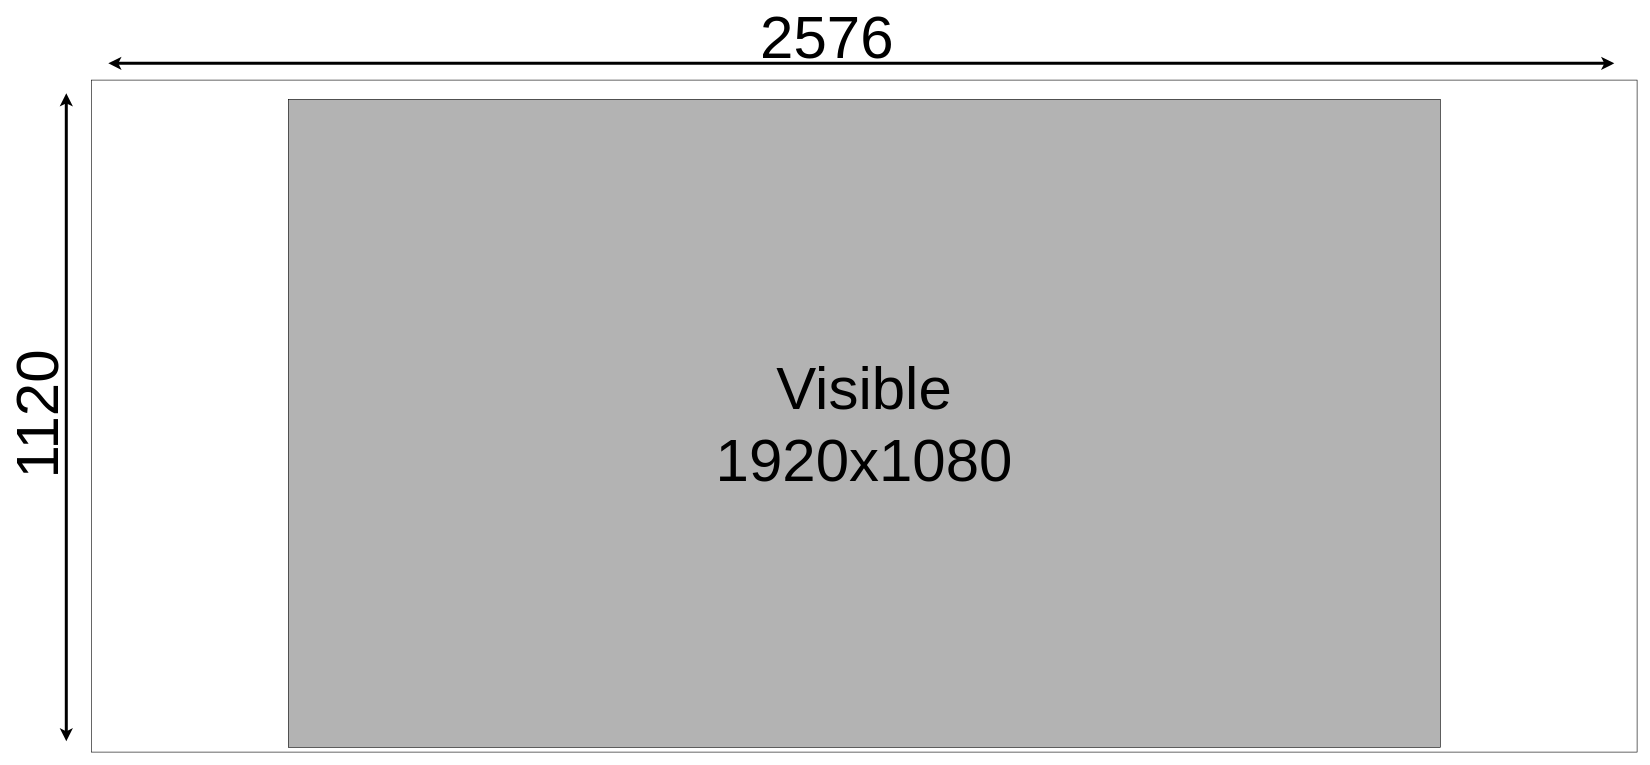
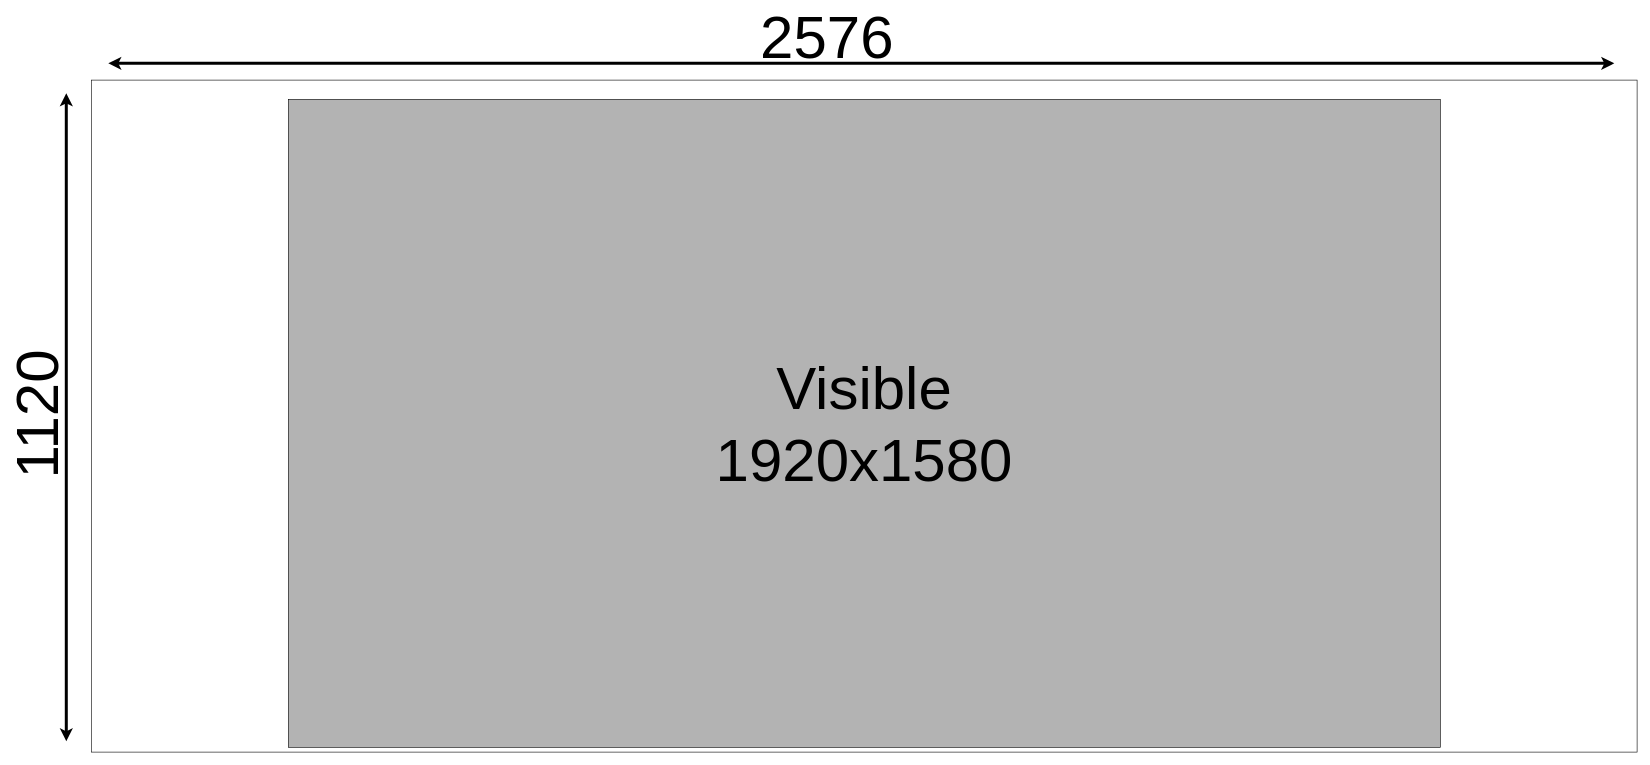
node "Visible 1920x1080": label "Visible 1920x1080" -> "Visible 1920x1580"
